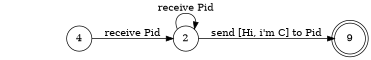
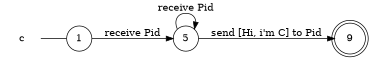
node "c": added
node "4": label "4" -> "1"
node "2": label "2" -> "5"
